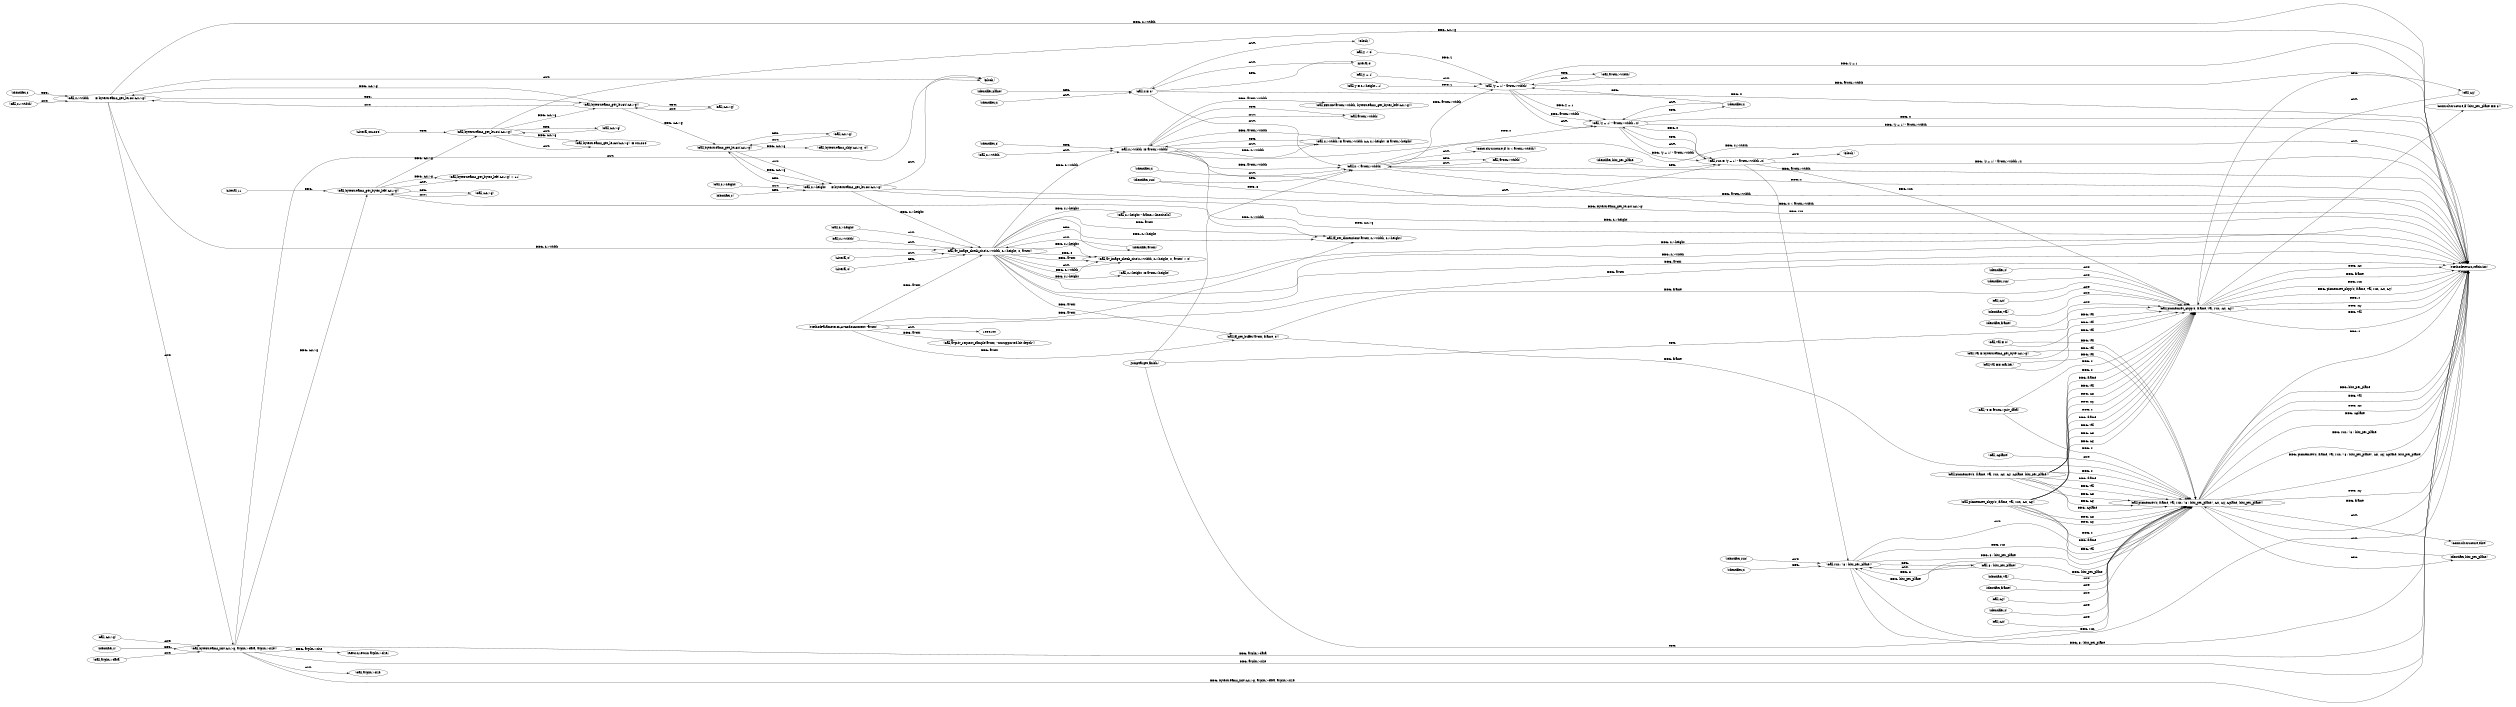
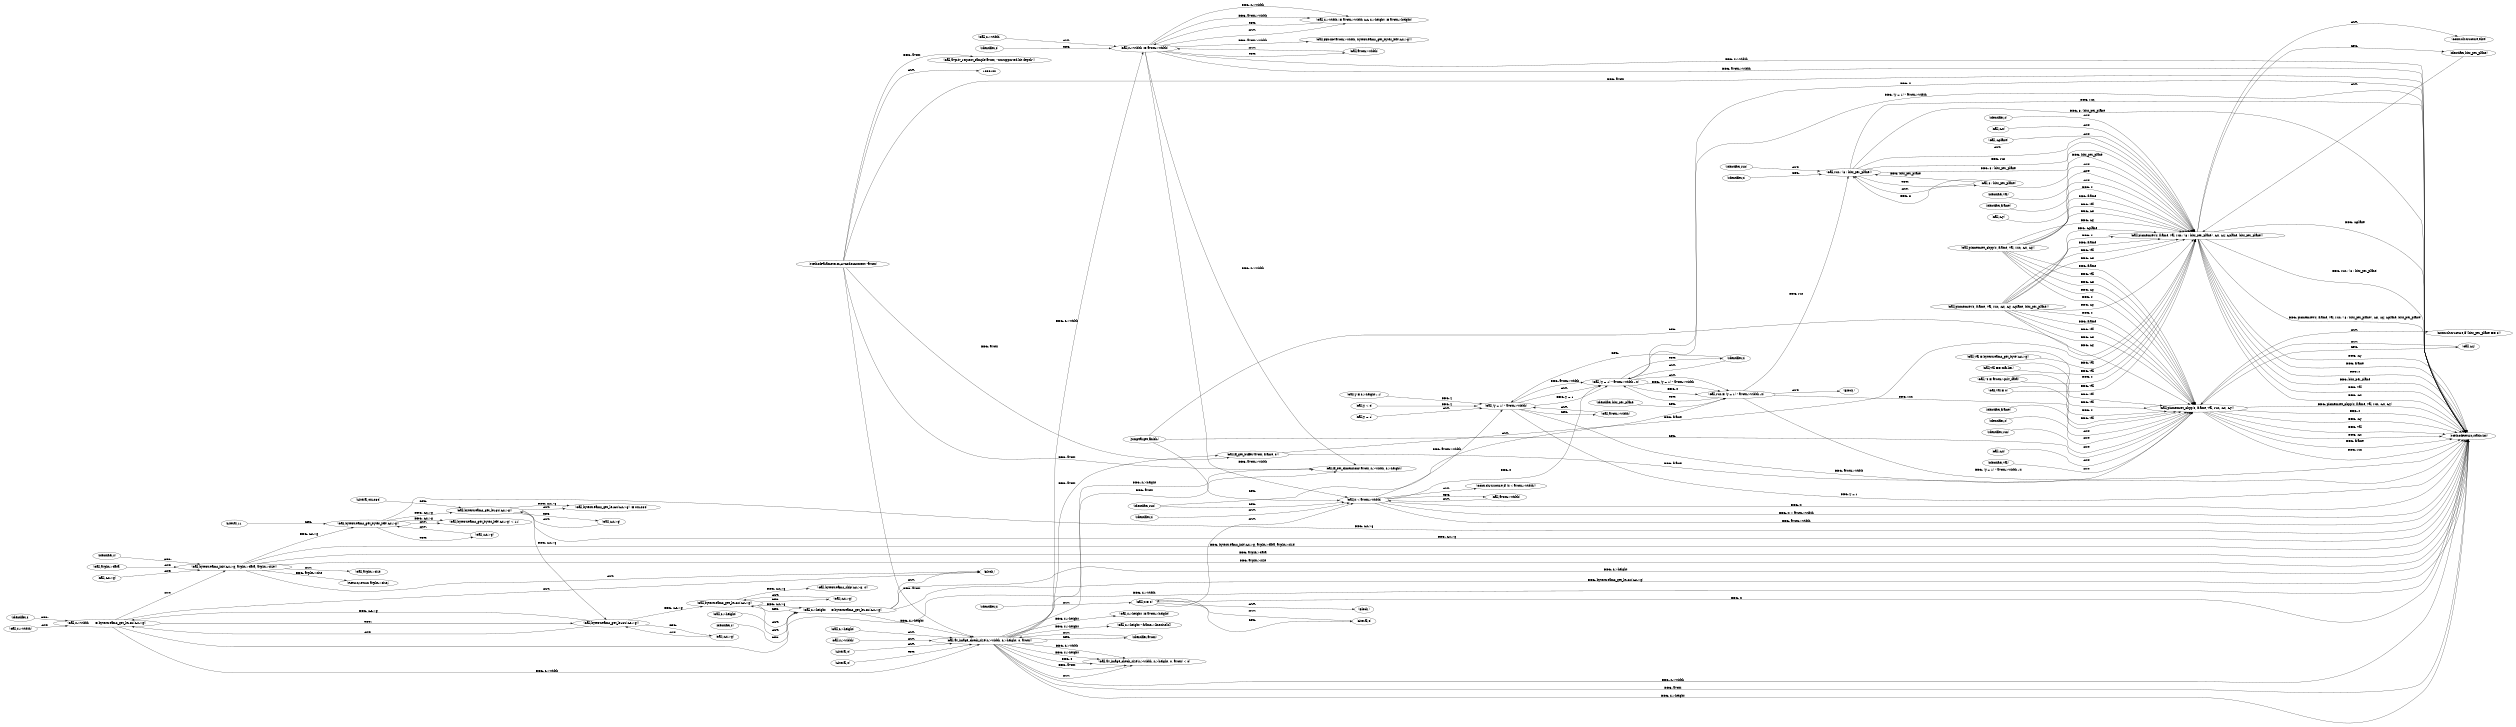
node "(Identifier,plane)": removed
edge "(JumpTarget,finish:)" -> "(Call,x < avctx->width)": label "DDG: 8" -> "CFG: "
edge "(Literal,11)" -> "(Call,bytestream2_get_bytes_left(&s->g))": label "DDG: " -> "CFG: "
